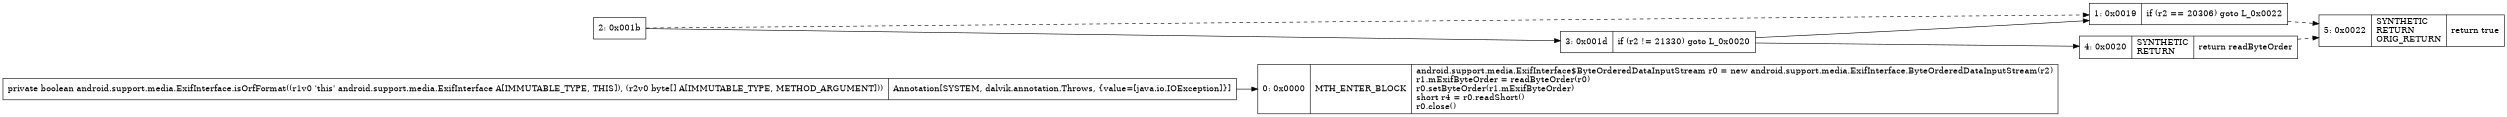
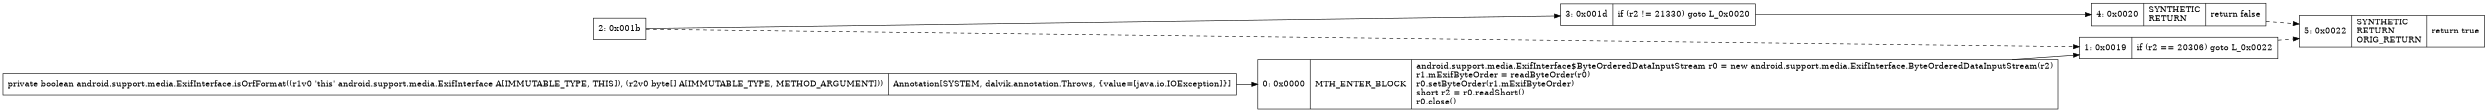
edge "3: 0x001d" -> "1: 0x0019": now "0: 0x0000" -> "1: 0x0019"
node "4: 0x0020": text "return readByteOrder" -> "return false"
node "0: 0x0000": text "short r4 = r0.readShort()" -> "short r2 = r0.readShort()"
